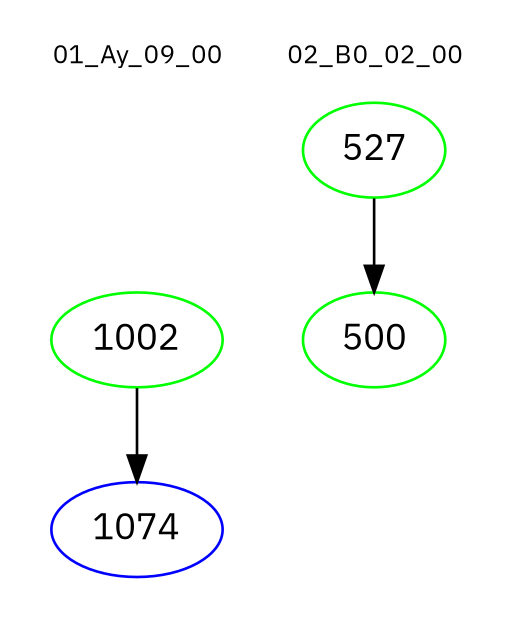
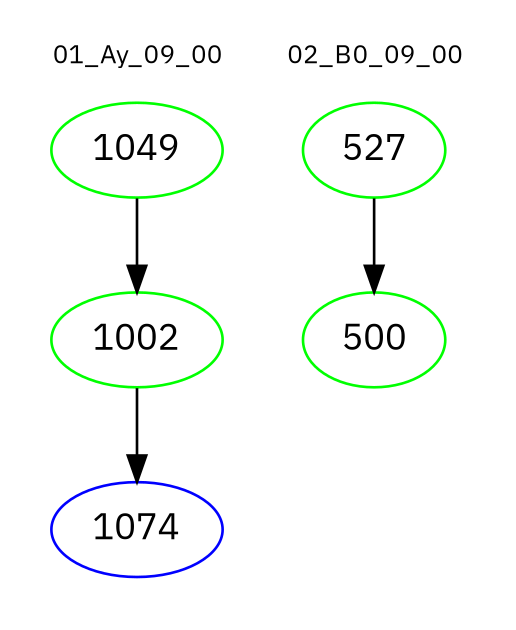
cluster "02_B0_02_00": label "02_B0_02_00" -> "02_B0_09_00"
node "1049": added
